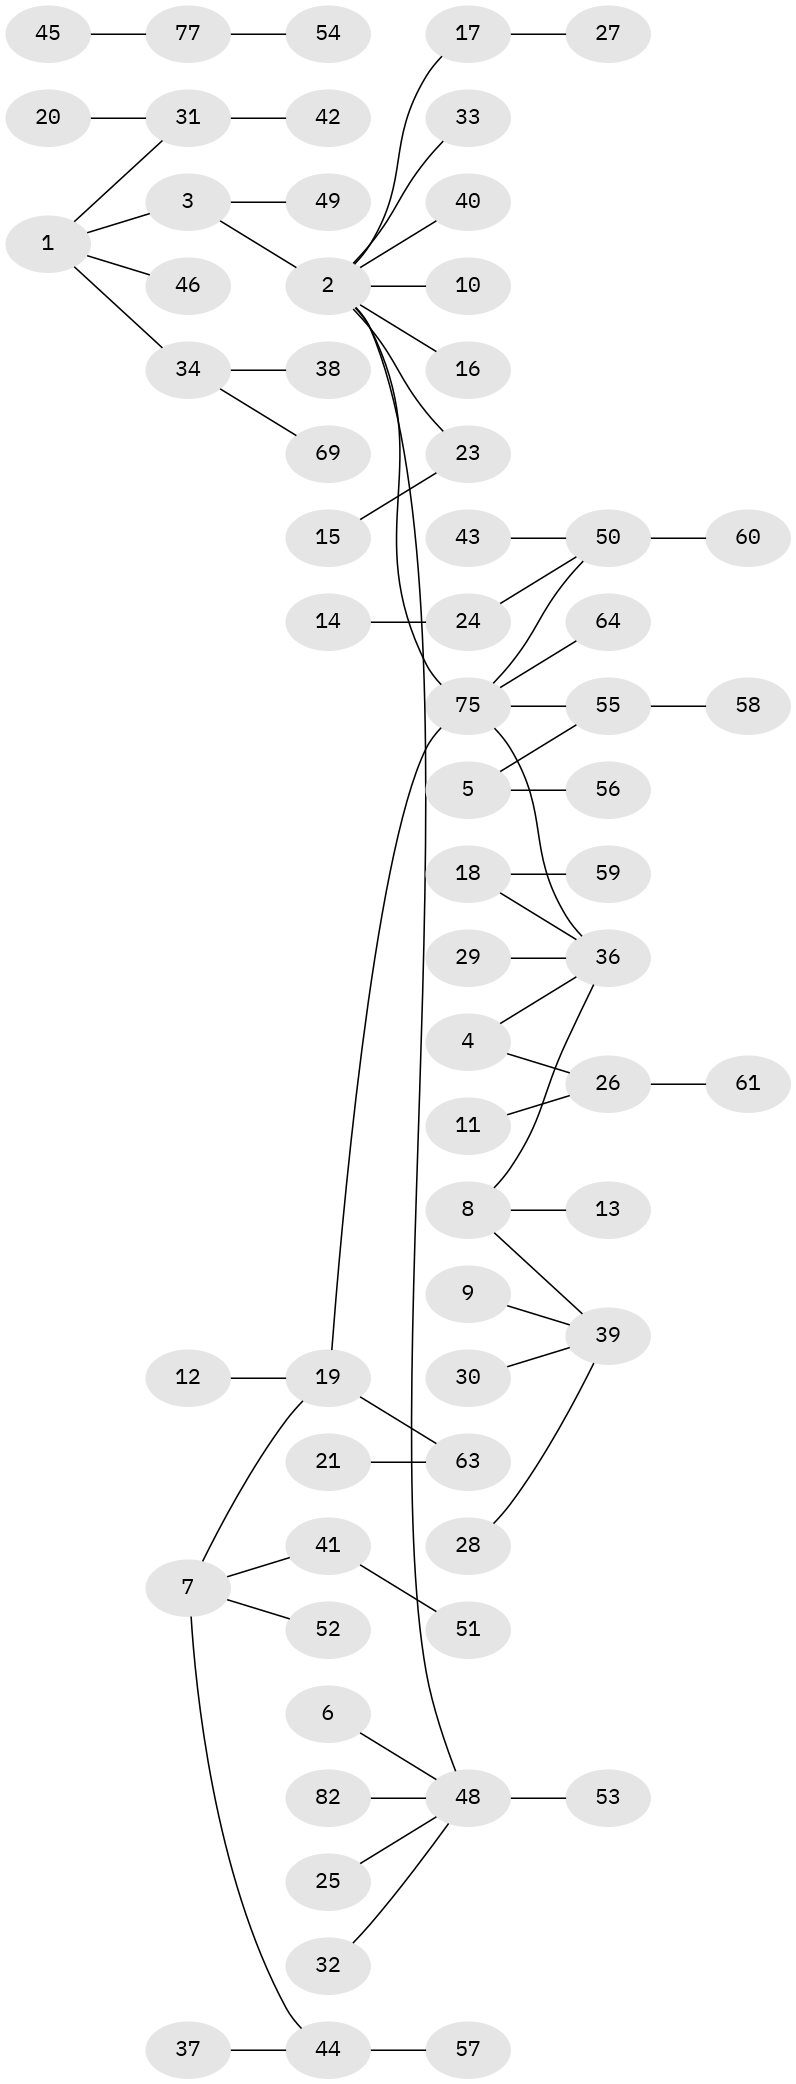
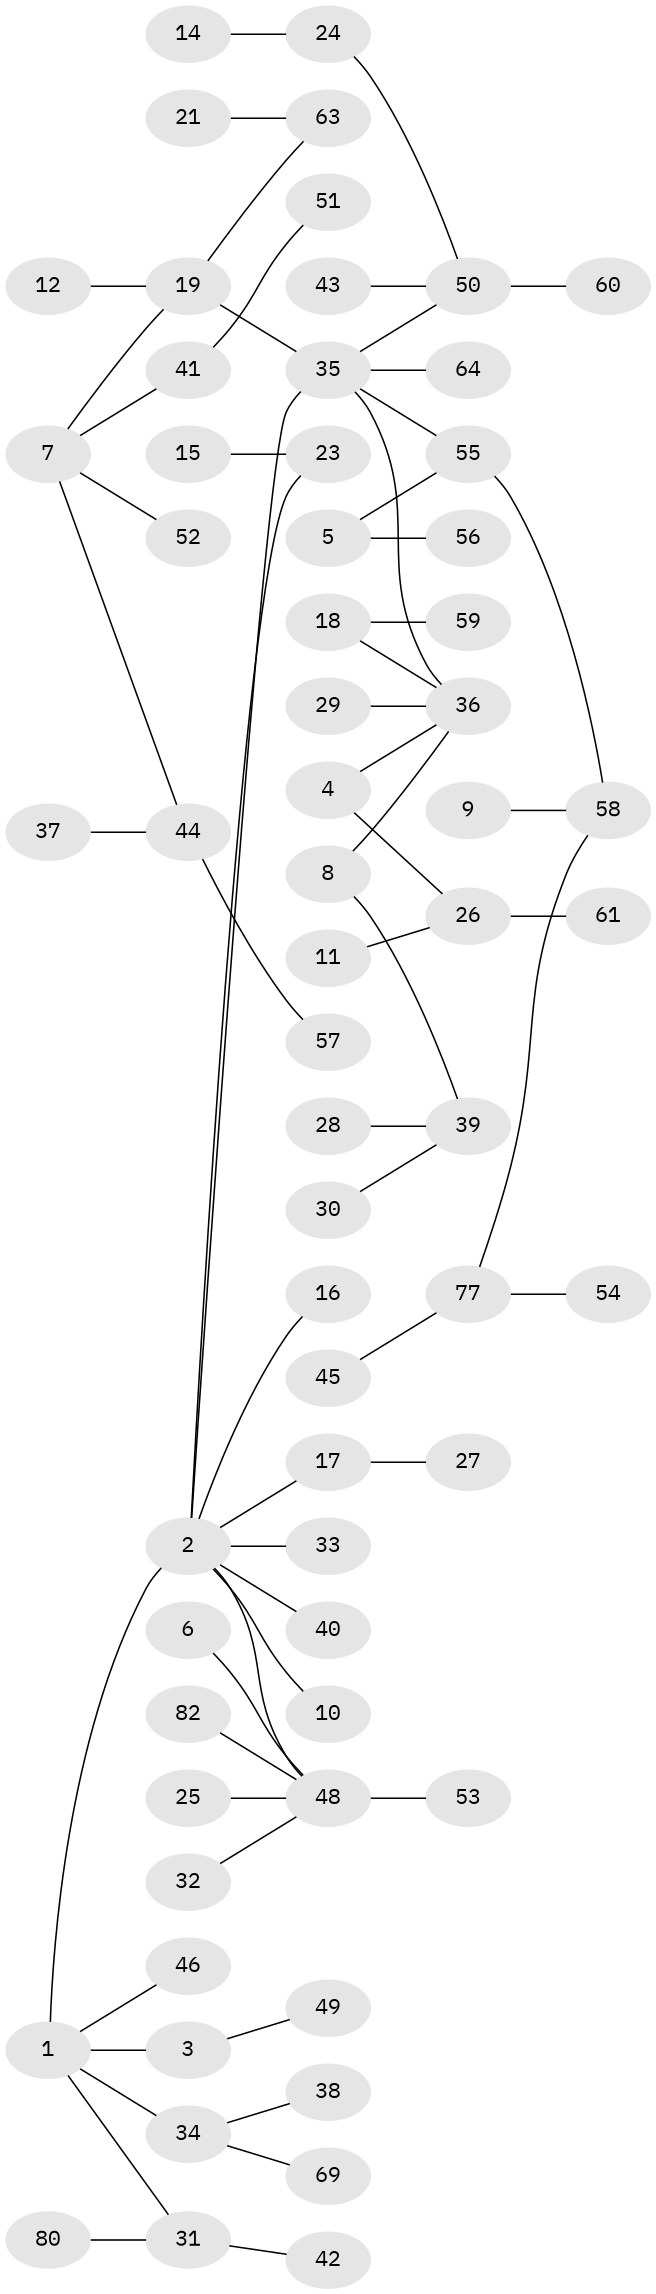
node "20": label "20" -> "80"
edge "3" -- "2": now "1" -- "2"
node "75": label "75" -> "35"
edge "58" -- "77": added
node "13": removed
edge "9" -- "39": now "9" -- "58"
